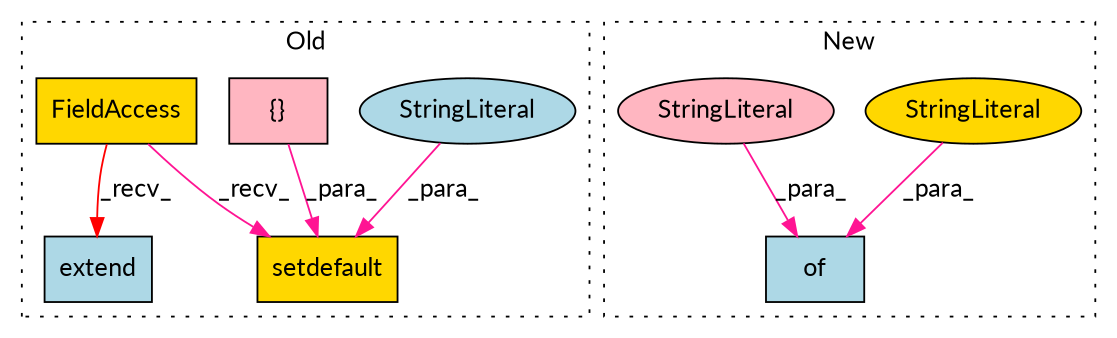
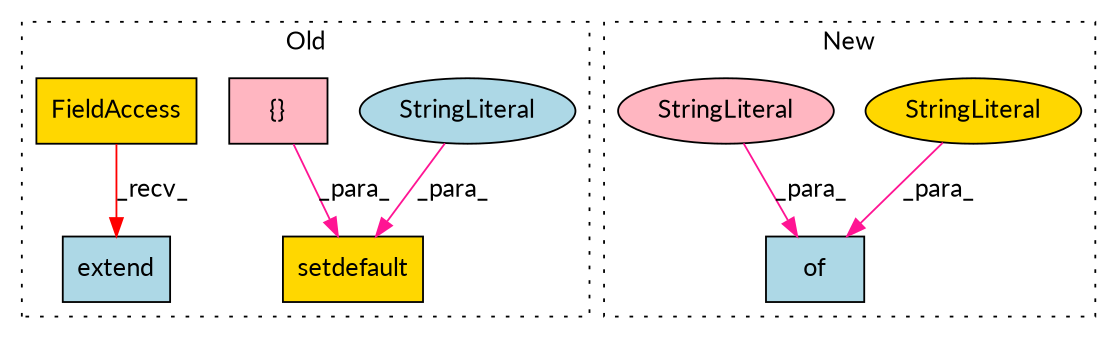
edge "FieldAccess" -> "setdefault": removed, label "_recv_"
